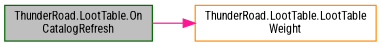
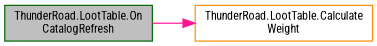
node "ThunderRoad.LootTable.LootTable Weight": label "ThunderRoad.LootTable.LootTable Weight" -> "ThunderRoad.LootTable.Calculate Weight"
